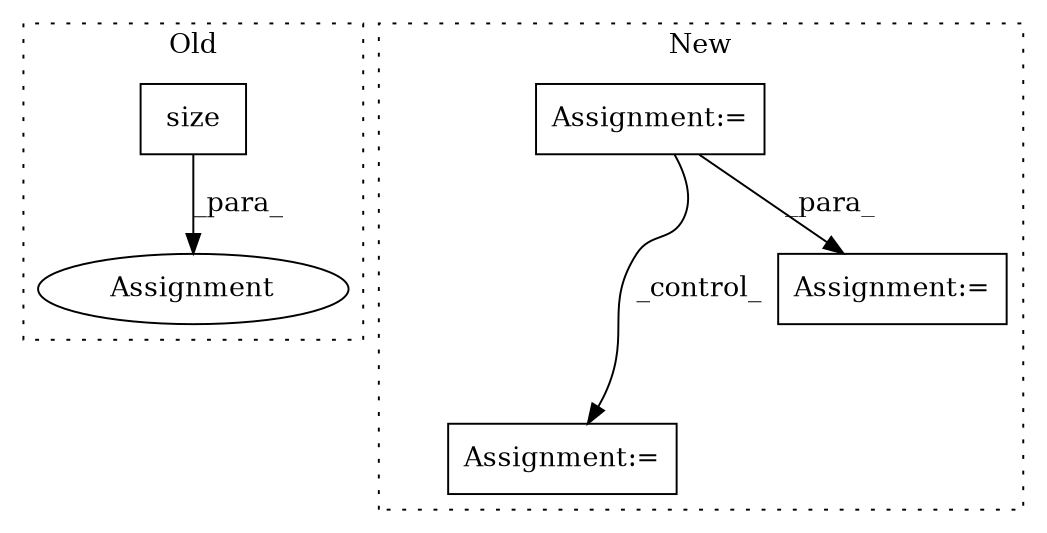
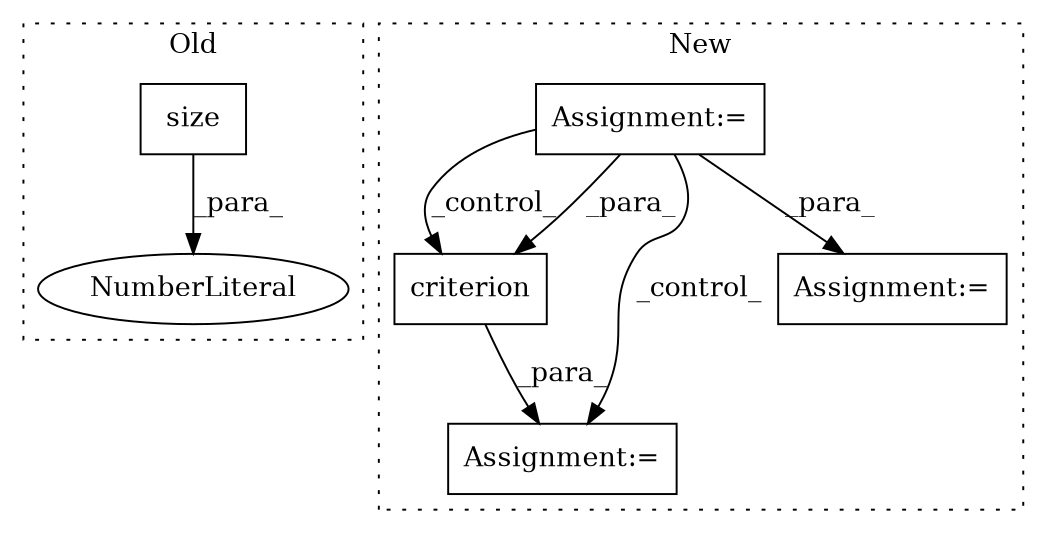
node "Assignment": label "Assignment" -> "NumberLiteral"
node "criterion": added
